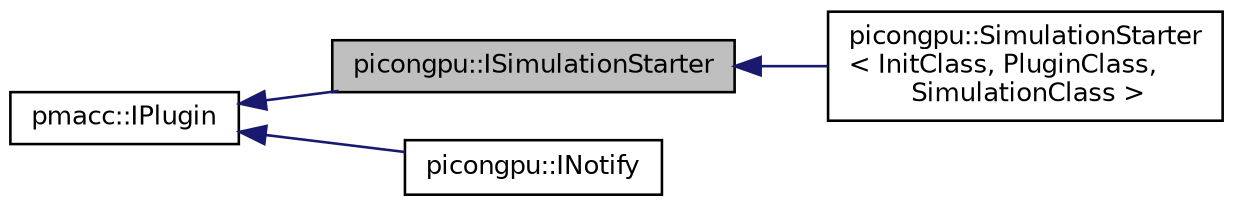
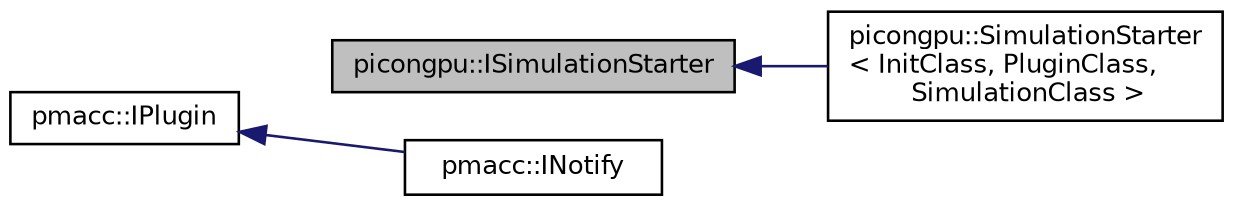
edge "picongpu::ISimulationStarter" -> "pmacc::IPlugin": removed
node "picongpu::INotify": label "picongpu::INotify" -> "pmacc::INotify"
